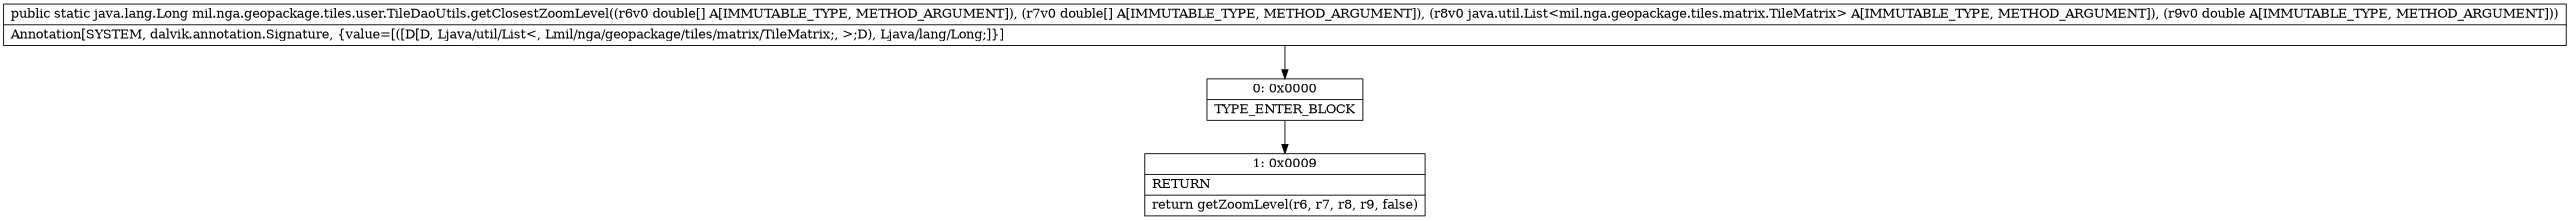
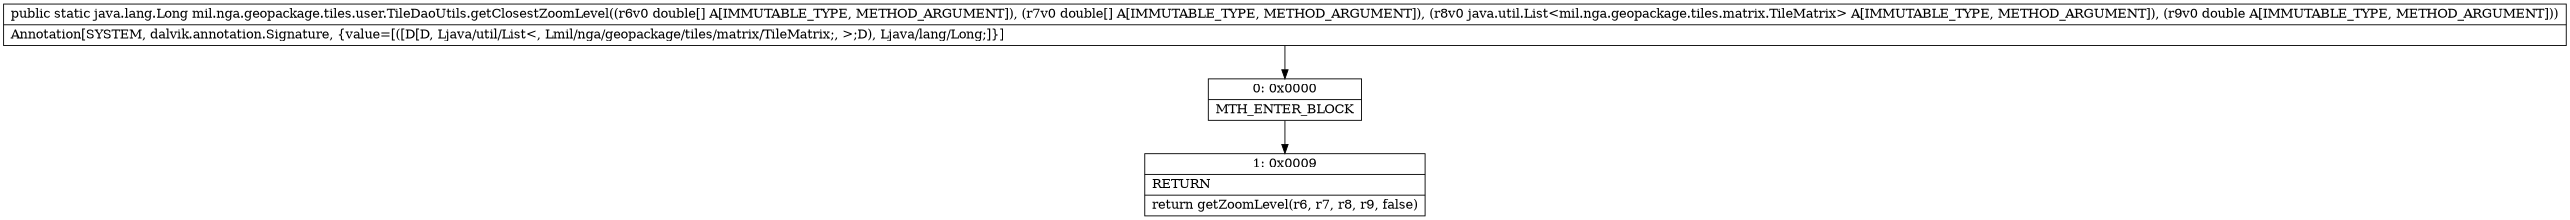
node "0: 0x0000": text "TYPE_ENTER_BLOCK" -> "MTH_ENTER_BLOCK"
